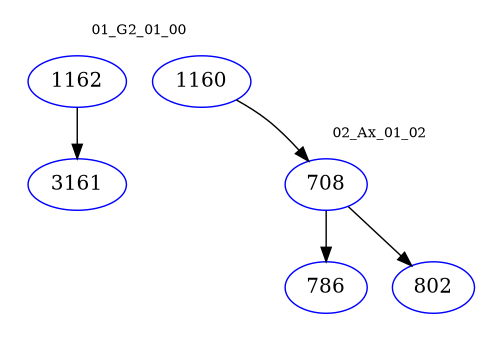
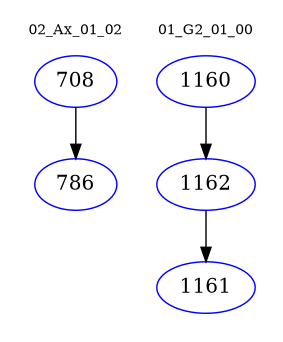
edge "1160" -> "708": now "1160" -> "1162"
node "3161": label "3161" -> "1161"
node "802": removed
